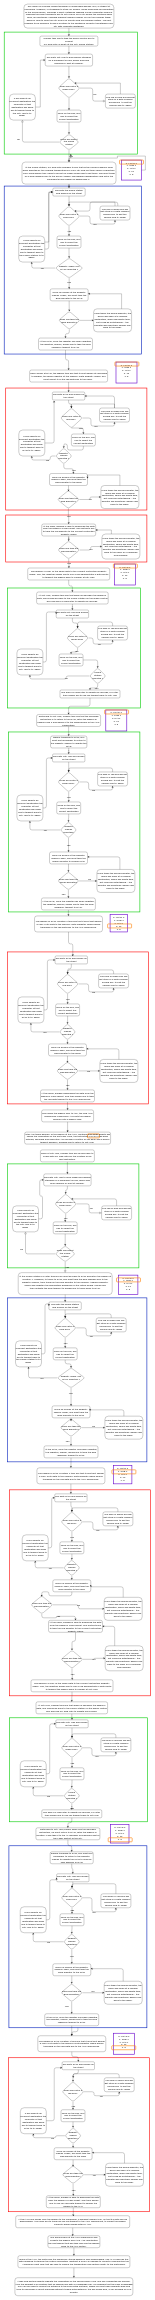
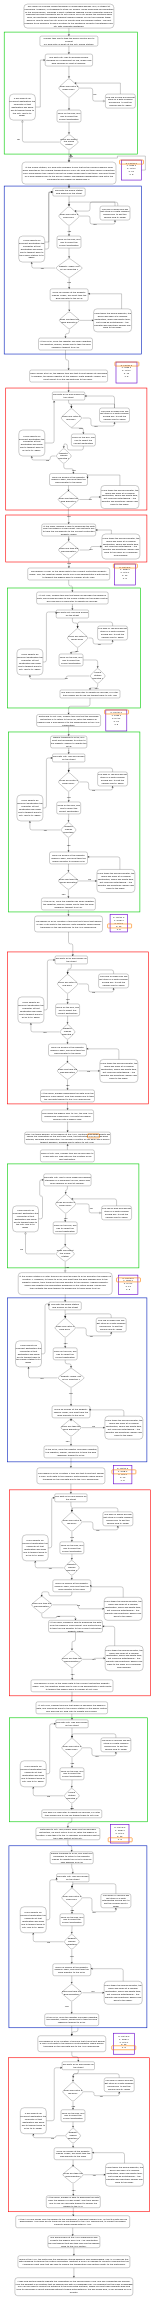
node "Rhi exits City Hall to find himself standing on a pavement as red, green and blue vehicles fly past at random.": label "Rhi exits City Hall to find himself standing on a pavement as red, green and blue vehicles fly past at random." -> "Rhi exits City Hall to working himself standing on a pavement as red, green and blue vehicles fly past at random."
edge "Back at City Hall, Copper tells Rhi he will have to check with PC Reg Ister for the location of his next instruction." -> "Rhi exits City Hall to once again find himself standing on a pavement as red, green and blue vehicles fly past at random.": now "Back at City Hall, Copper tells Rhi he will have to check with PC Reg Ister for the location of his next instruction." -> "After Ace takes delivery of the pigeon at the ACC, particles and audio effects will signal the completion of the first FDE cycle, the instruction LOAD 3 has been fetched, decoded and executed. Ace presses a button on his desk and a green teleport appears, allowing Rhi to return to City Hall."
node "The green or red bus will get stuck in a data collision forcing Rhi to exit the vehicle and try again": label "The green or red bus will get stuck in a data collision forcing Rhi to exit the vehicle and try again" -> "The green or red bus will get stuck in a data intercepted forcing Rhi to exit the vehicle and try again"
